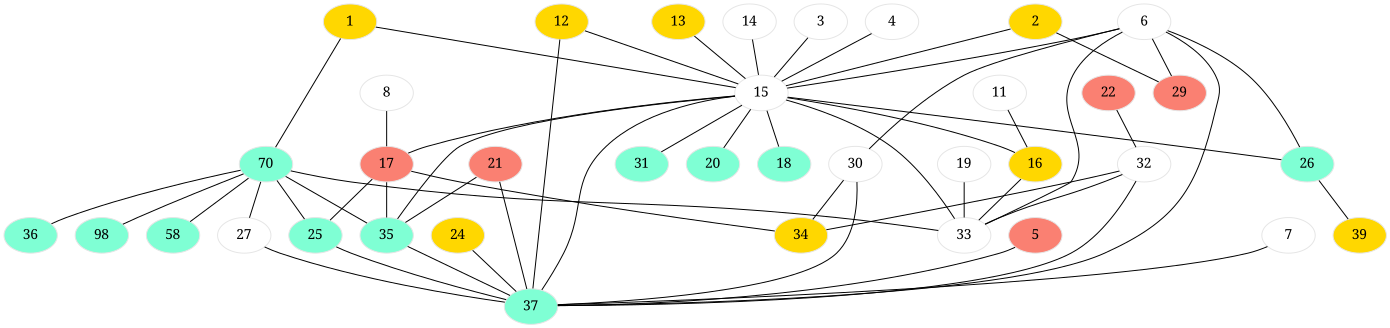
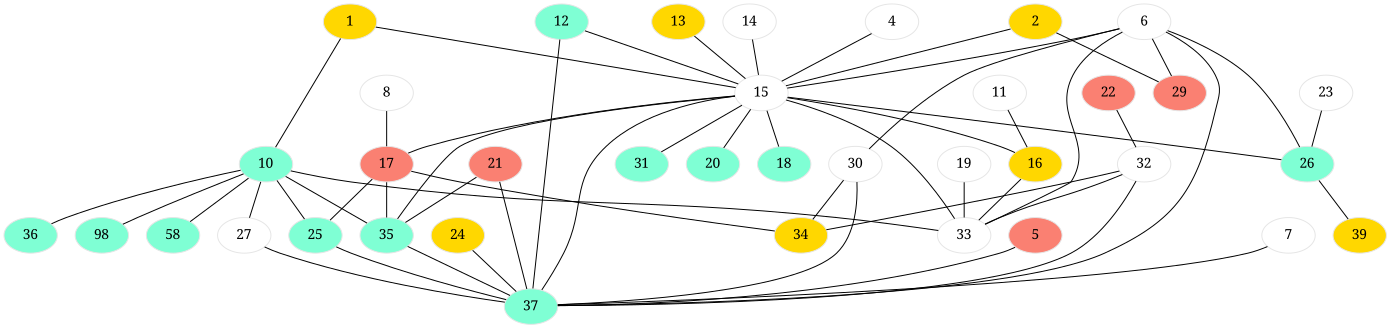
node "12": fillcolor gold -> aquamarine
node "3": removed
node "23": added
node "70": label "70" -> "10"
